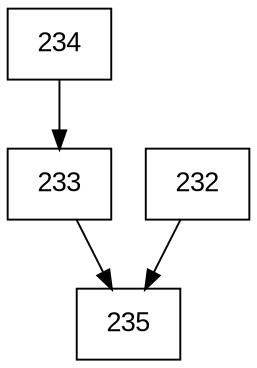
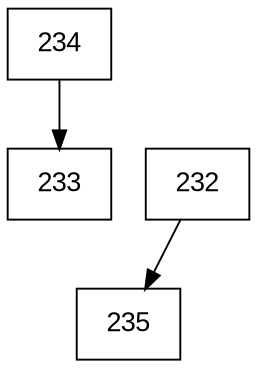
edge "233" -> "235": removed
